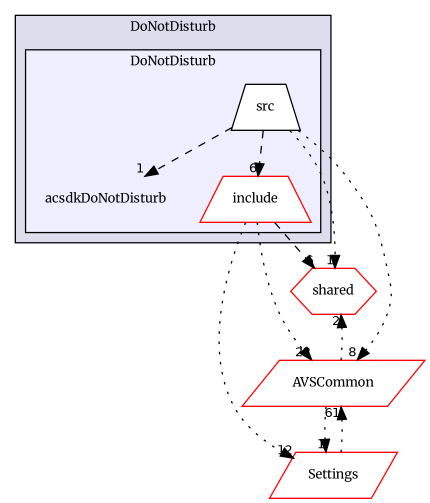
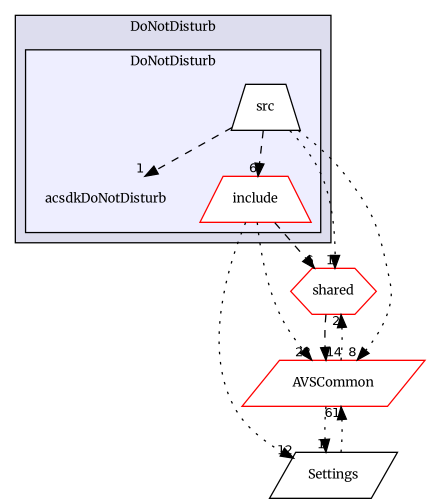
edge "shared" -> "AVSCommon": added
node "Settings": color red -> black
